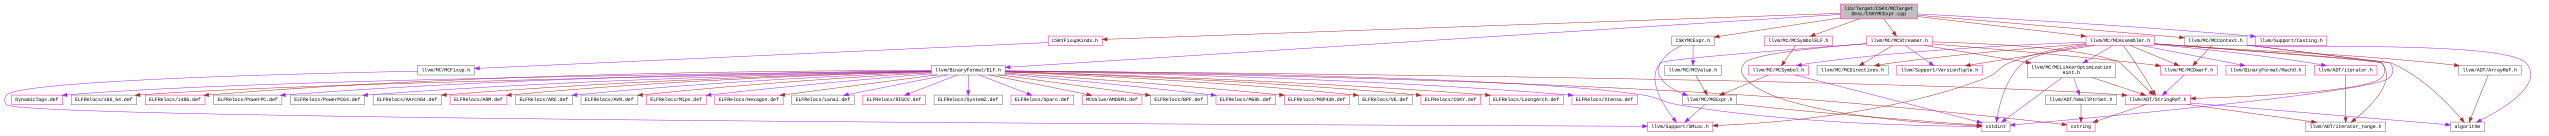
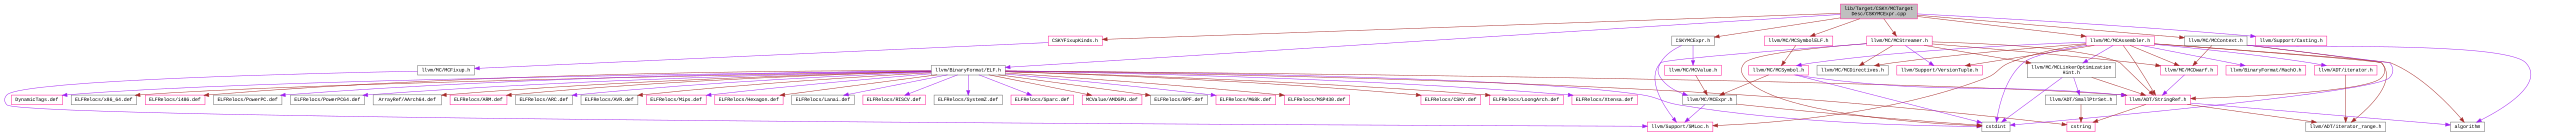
node "llvm/MC/MCValue.h": color gray40 -> deeppink
node "llvm/ADT/ArrayRef.h": removed
edge "llvm/MC/MCSymbol.h" -> "llvm/ADT/StringRef.h": added
node "ELFRelocs/AArch64.def": label "ELFRelocs/AArch64.def" -> "ArrayRef/AArch64.def"
node "ELFRelocs/VE.def": removed
